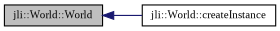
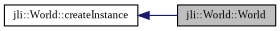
edge "jli::World::createInstance" -> "jli::World::World": reversed
